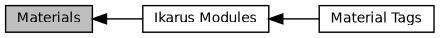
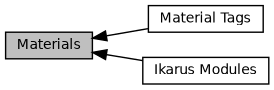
edge "Material Tags" -> "Ikarus Modules": now "Material Tags" -> "Materials"
